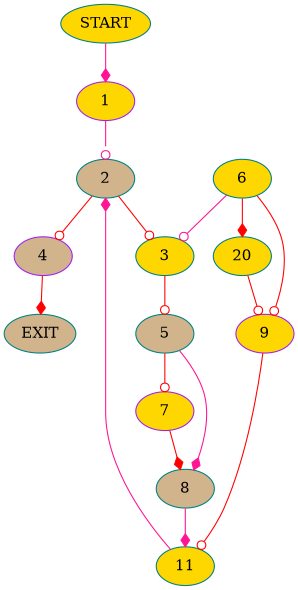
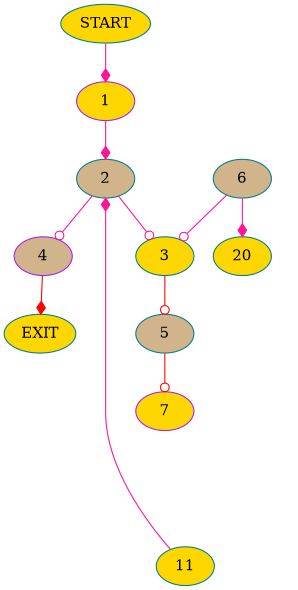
edge "1" -> "2": arrowhead odot -> diamond
node "6": fillcolor gold -> tan
edge "6" -> "20": color red -> deeppink
edge "2" -> "4": color red -> deeppink
edge "2" -> "3": color red -> deeppink
node "EXIT": fillcolor tan -> gold
node "9": removed
node "8": removed
